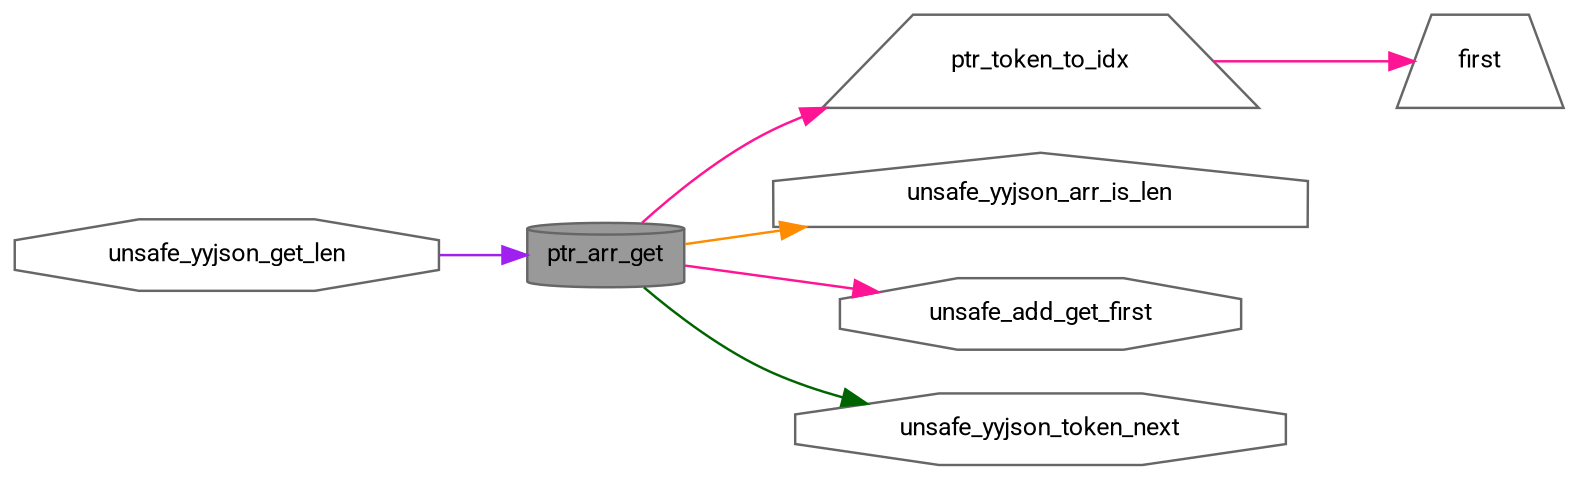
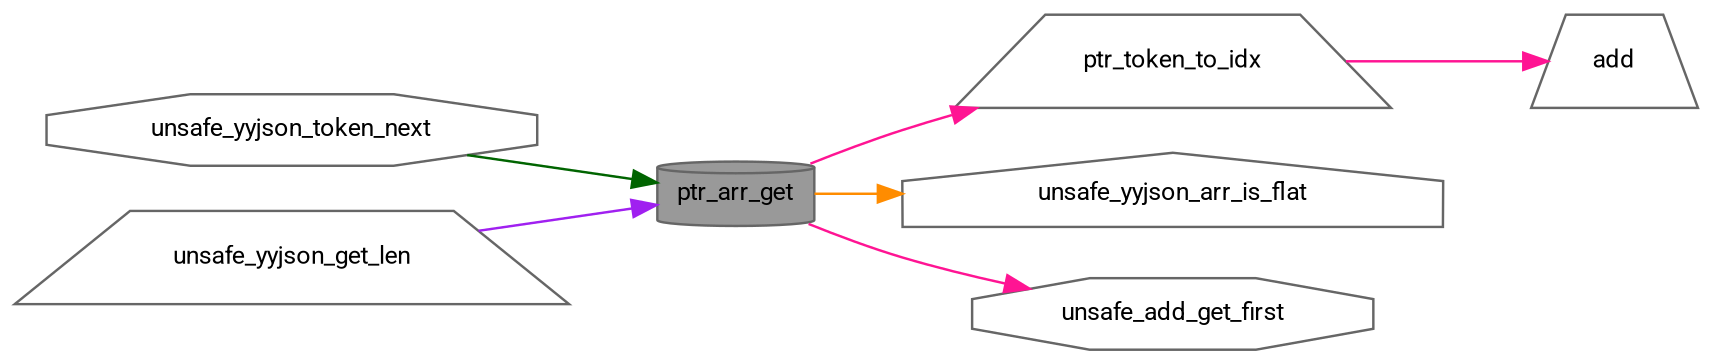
node "first": label "first" -> "add"
node "unsafe_yyjson_arr_is_len": label "unsafe_yyjson_arr_is_len" -> "unsafe_yyjson_arr_is_flat"
node "unsafe_yyjson_get_len": shape octagon -> trapezium
edge "ptr_arr_get" -> "unsafe_yyjson_token_next": reversed
